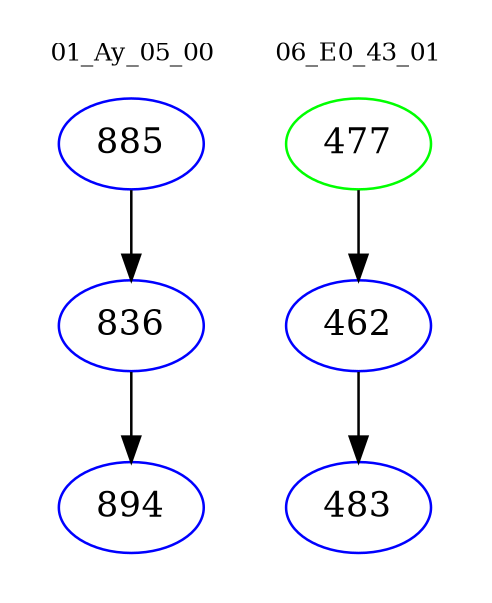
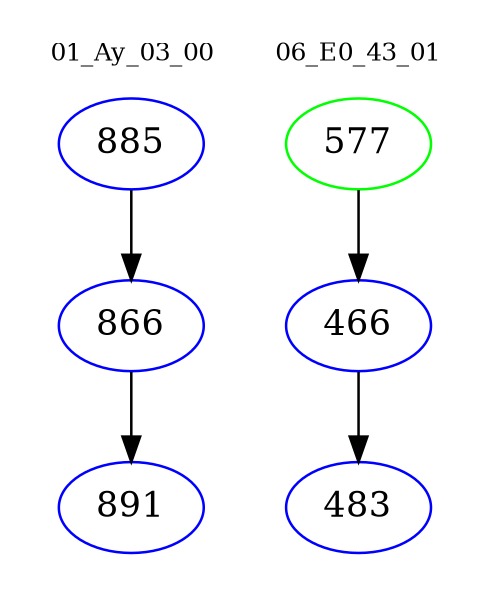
cluster "01_Ay_05_00": label "01_Ay_05_00" -> "01_Ay_03_00"
node "477": label "477" -> "577"
node "836": label "836" -> "866"
node "462": label "462" -> "466"
node "894": label "894" -> "891"
